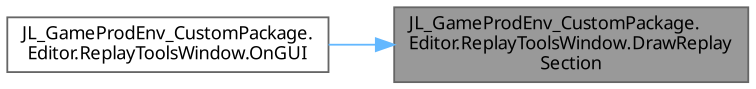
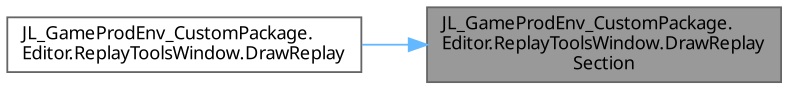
node "JL_GameProdEnv_CustomPackage. Editor.ReplayToolsWindow.OnGUI": label "JL_GameProdEnv_CustomPackage. Editor.ReplayToolsWindow.OnGUI" -> "JL_GameProdEnv_CustomPackage. Editor.ReplayToolsWindow.DrawReplay"
